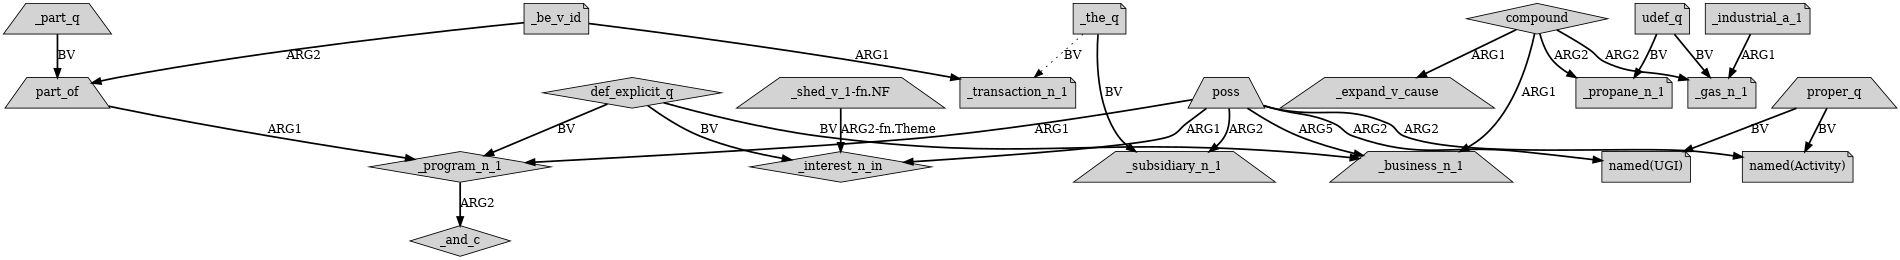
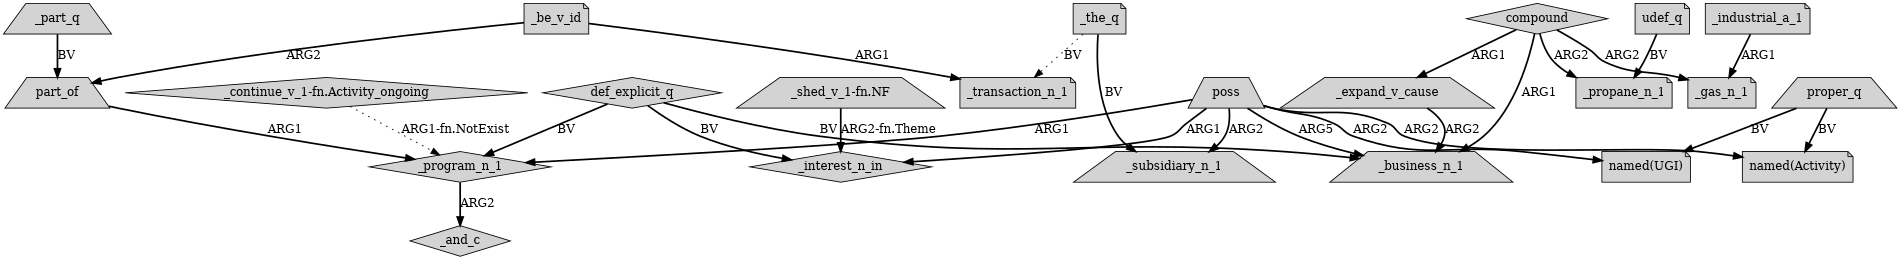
edge "udef_q" -> "_gas_n_1": removed, label "BV"
node "_continue_v_1-fn.Activity_ongoing": added
edge "_expand_v_cause" -> "_business_n_1": added, label "ARG2"
